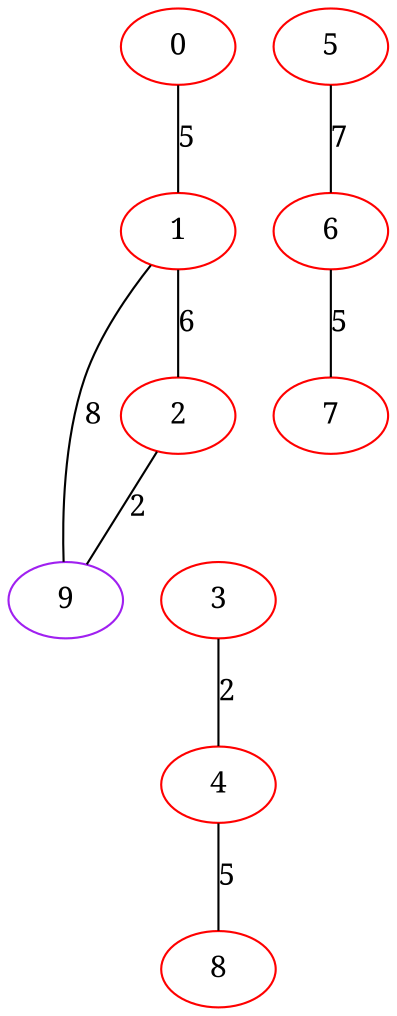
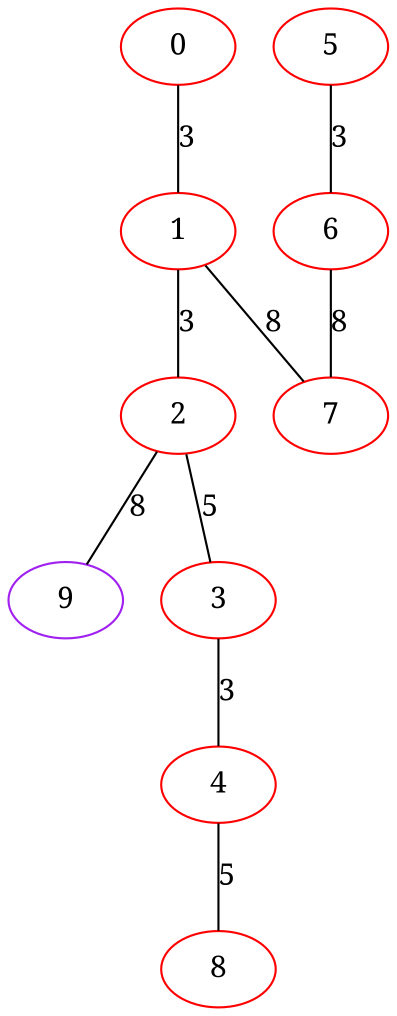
edge "0" -- "1": label "5" -> "3"
edge "5" -- "6": label "7" -> "3"
edge "1" -- "2": label "6" -> "3"
edge "6" -- "7": label "5" -> "8"
edge "1" -- "9": now "1" -- "7"
edge "2" -- "9": label "2" -> "8"
edge "2" -- "3": added, label "5"
edge "3" -- "4": label "2" -> "3"
